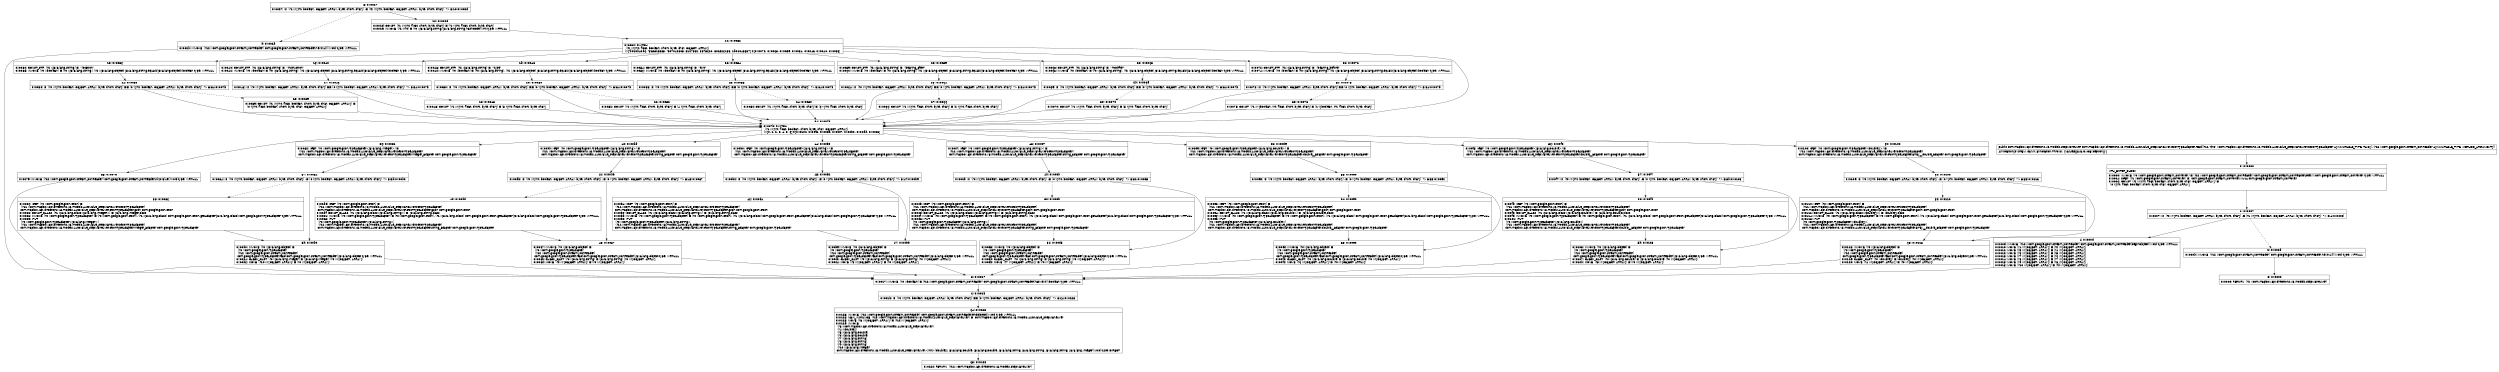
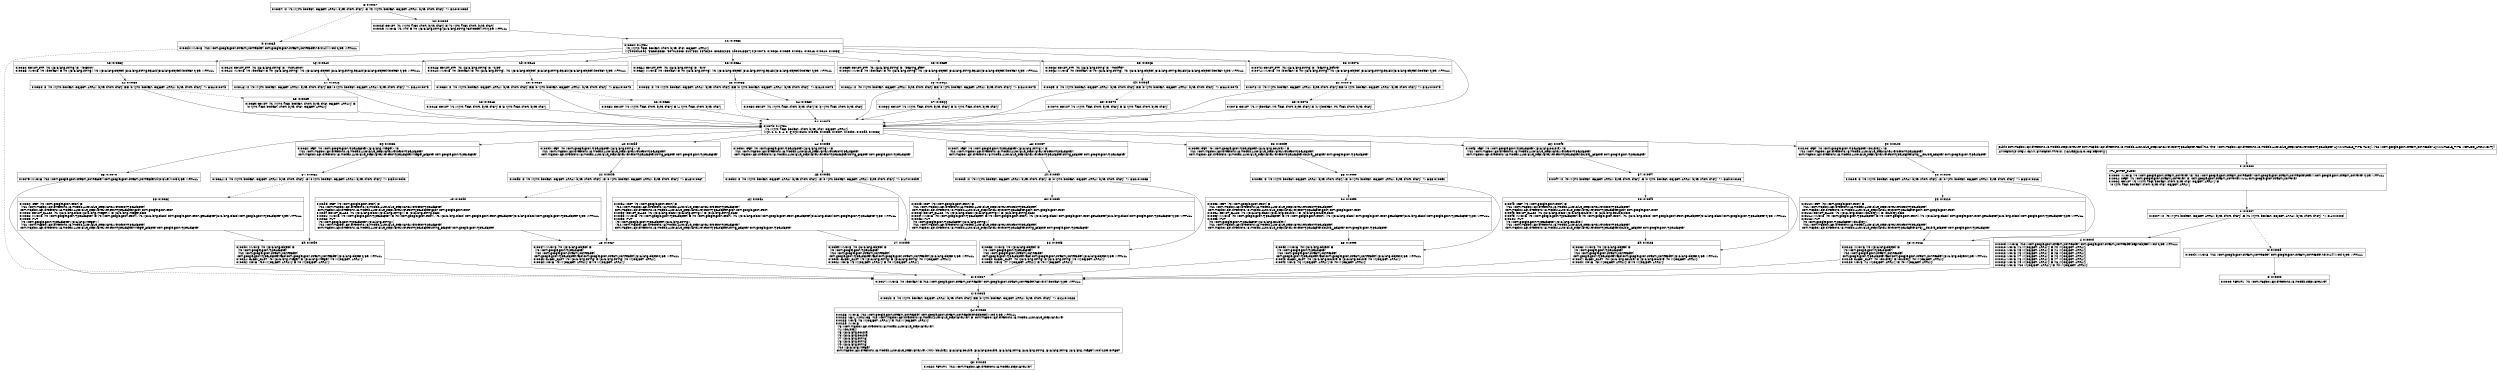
edge "23: 0x005a" -> "24: 0x005c": style dashed -> solid
edge "23: 0x005a" -> "34: 0x007b": style solid -> dashed
edge "9: 0x0029" -> "5: 0x0017": style solid -> dashed
